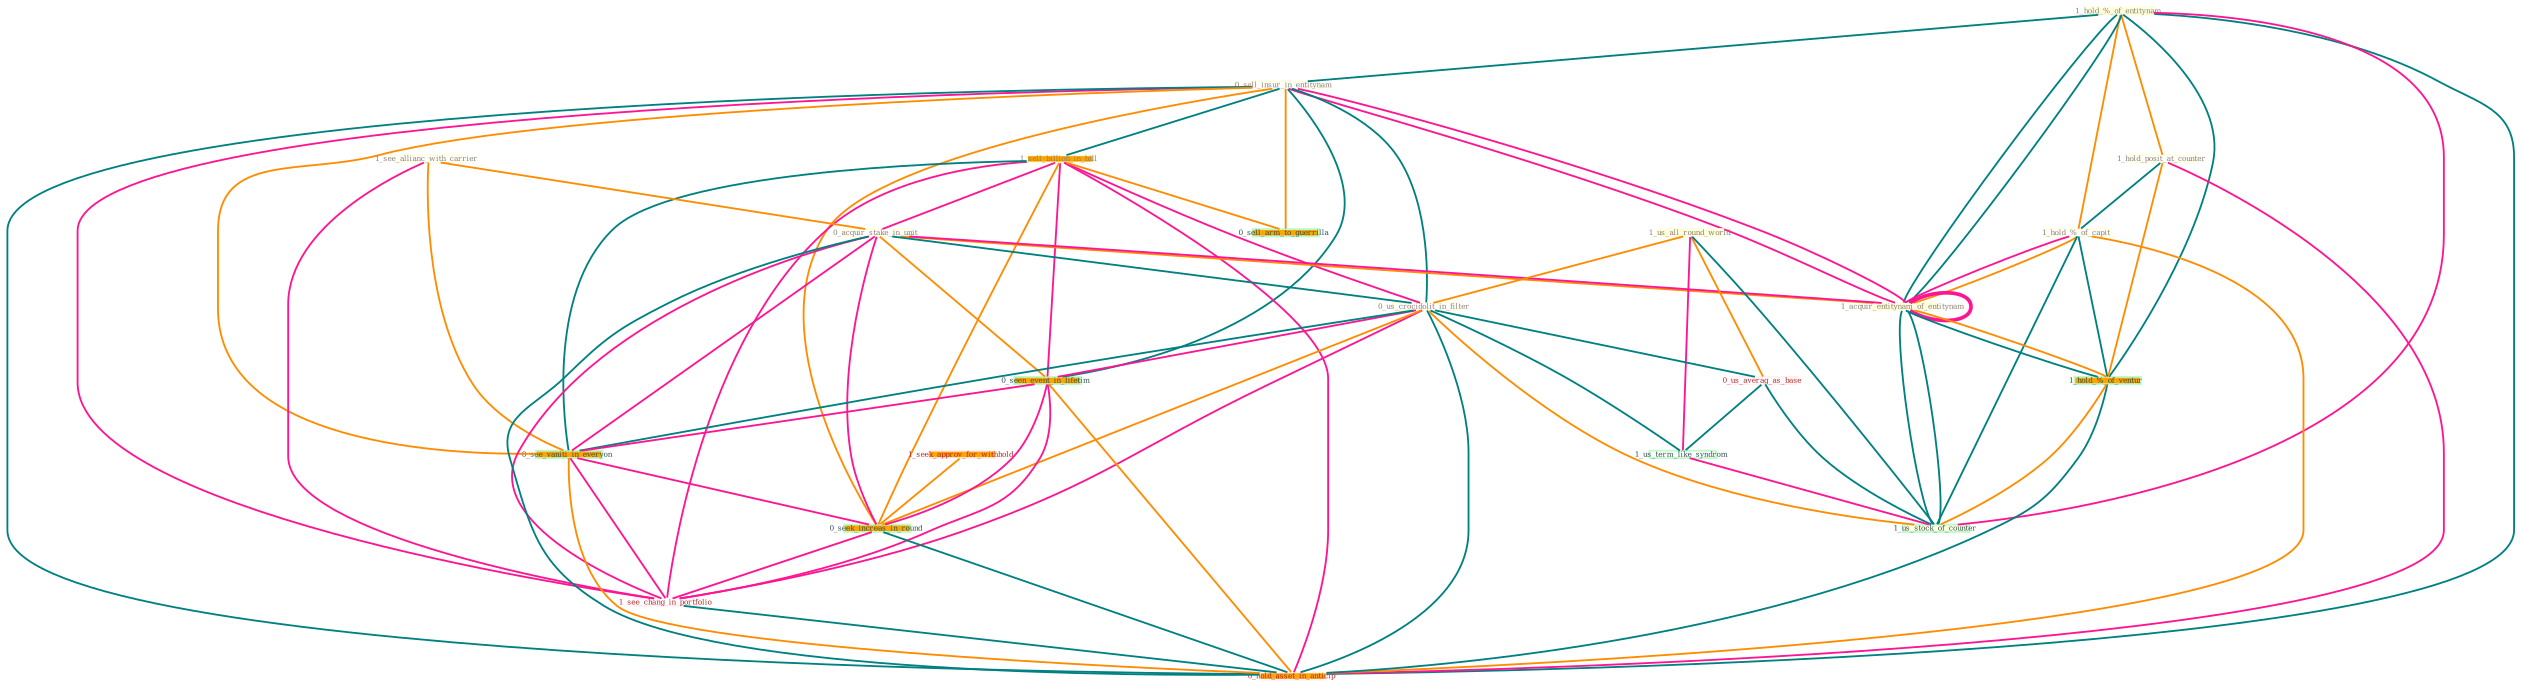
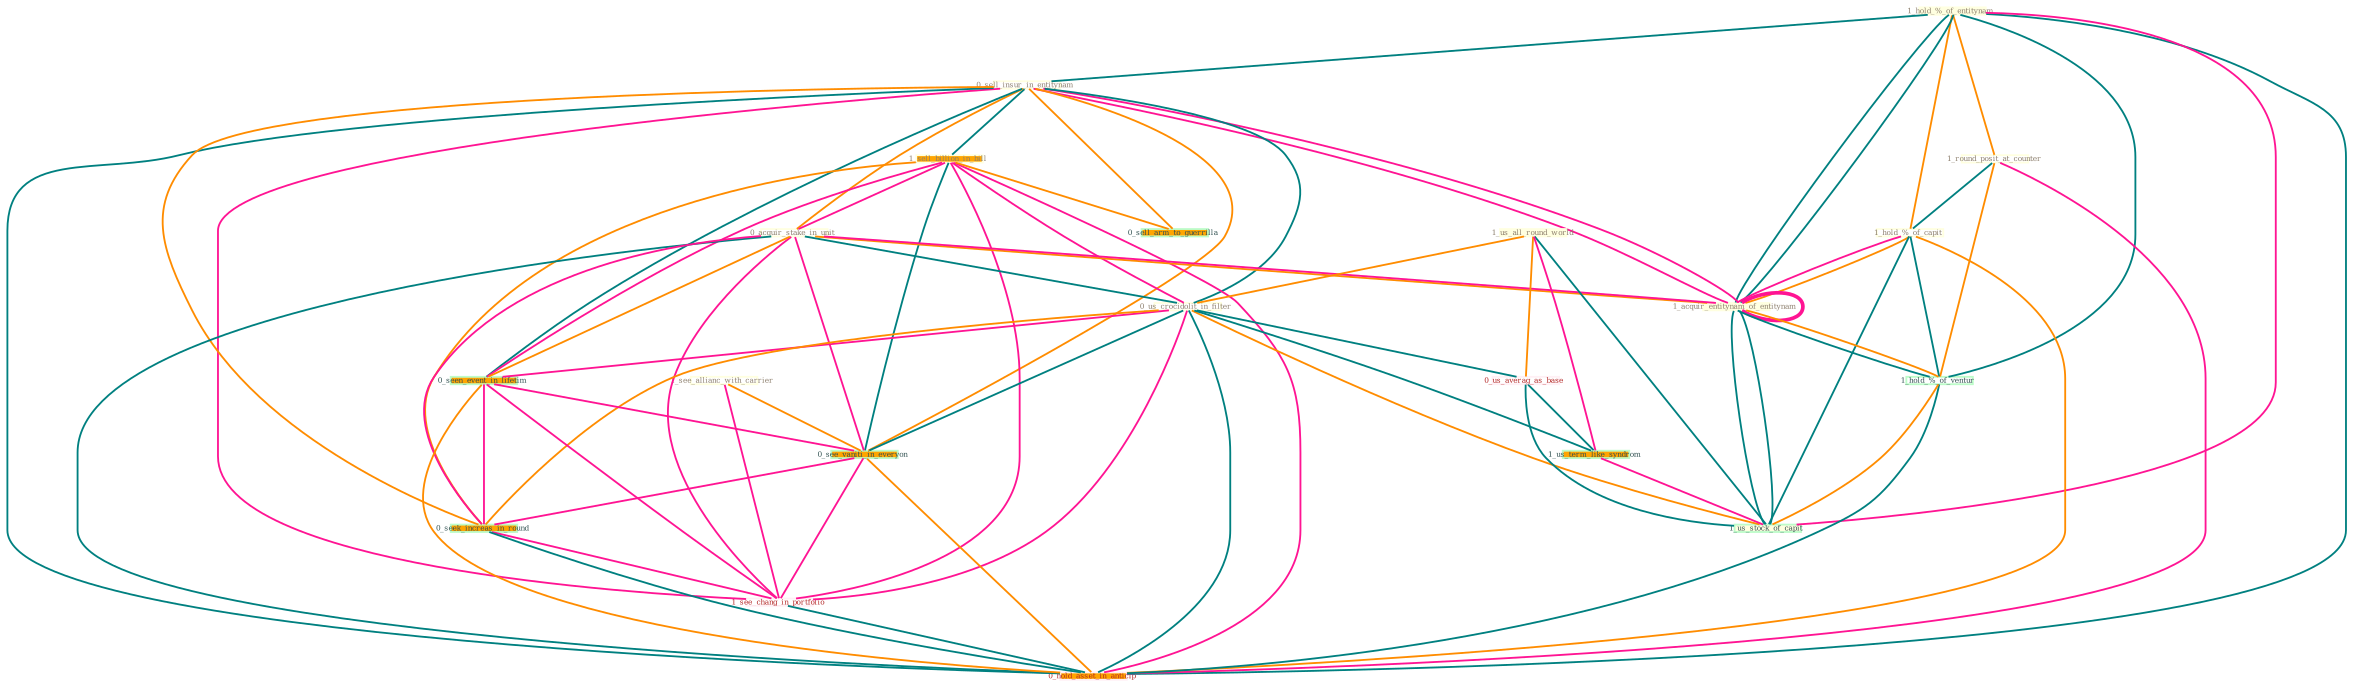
node "1_hold_posit_at_counter": label "1_hold_posit_at_counter" -> "1_round_posit_at_counter"
edge "1_see_allianc_with_carrier" -- "0_acquir_stake_in_unit": now "0_sell_insur_in_entitynam" -- "0_acquir_stake_in_unit"
node "1_hold_%_of_ventur": fillcolor orange -> white
node "1_seek_approv_for_withhold": removed
node "1_us_term_like_syndrom": fillcolor white -> orange
node "1_us_stock_of_counter": label "1_us_stock_of_counter" -> "1_us_stock_of_capit"
